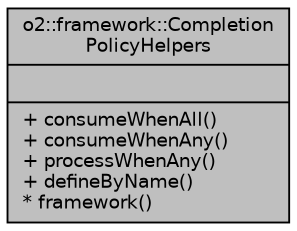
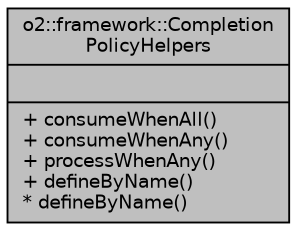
node "o2::framework::Completion": text "* framework()" -> "* defineByName()"
